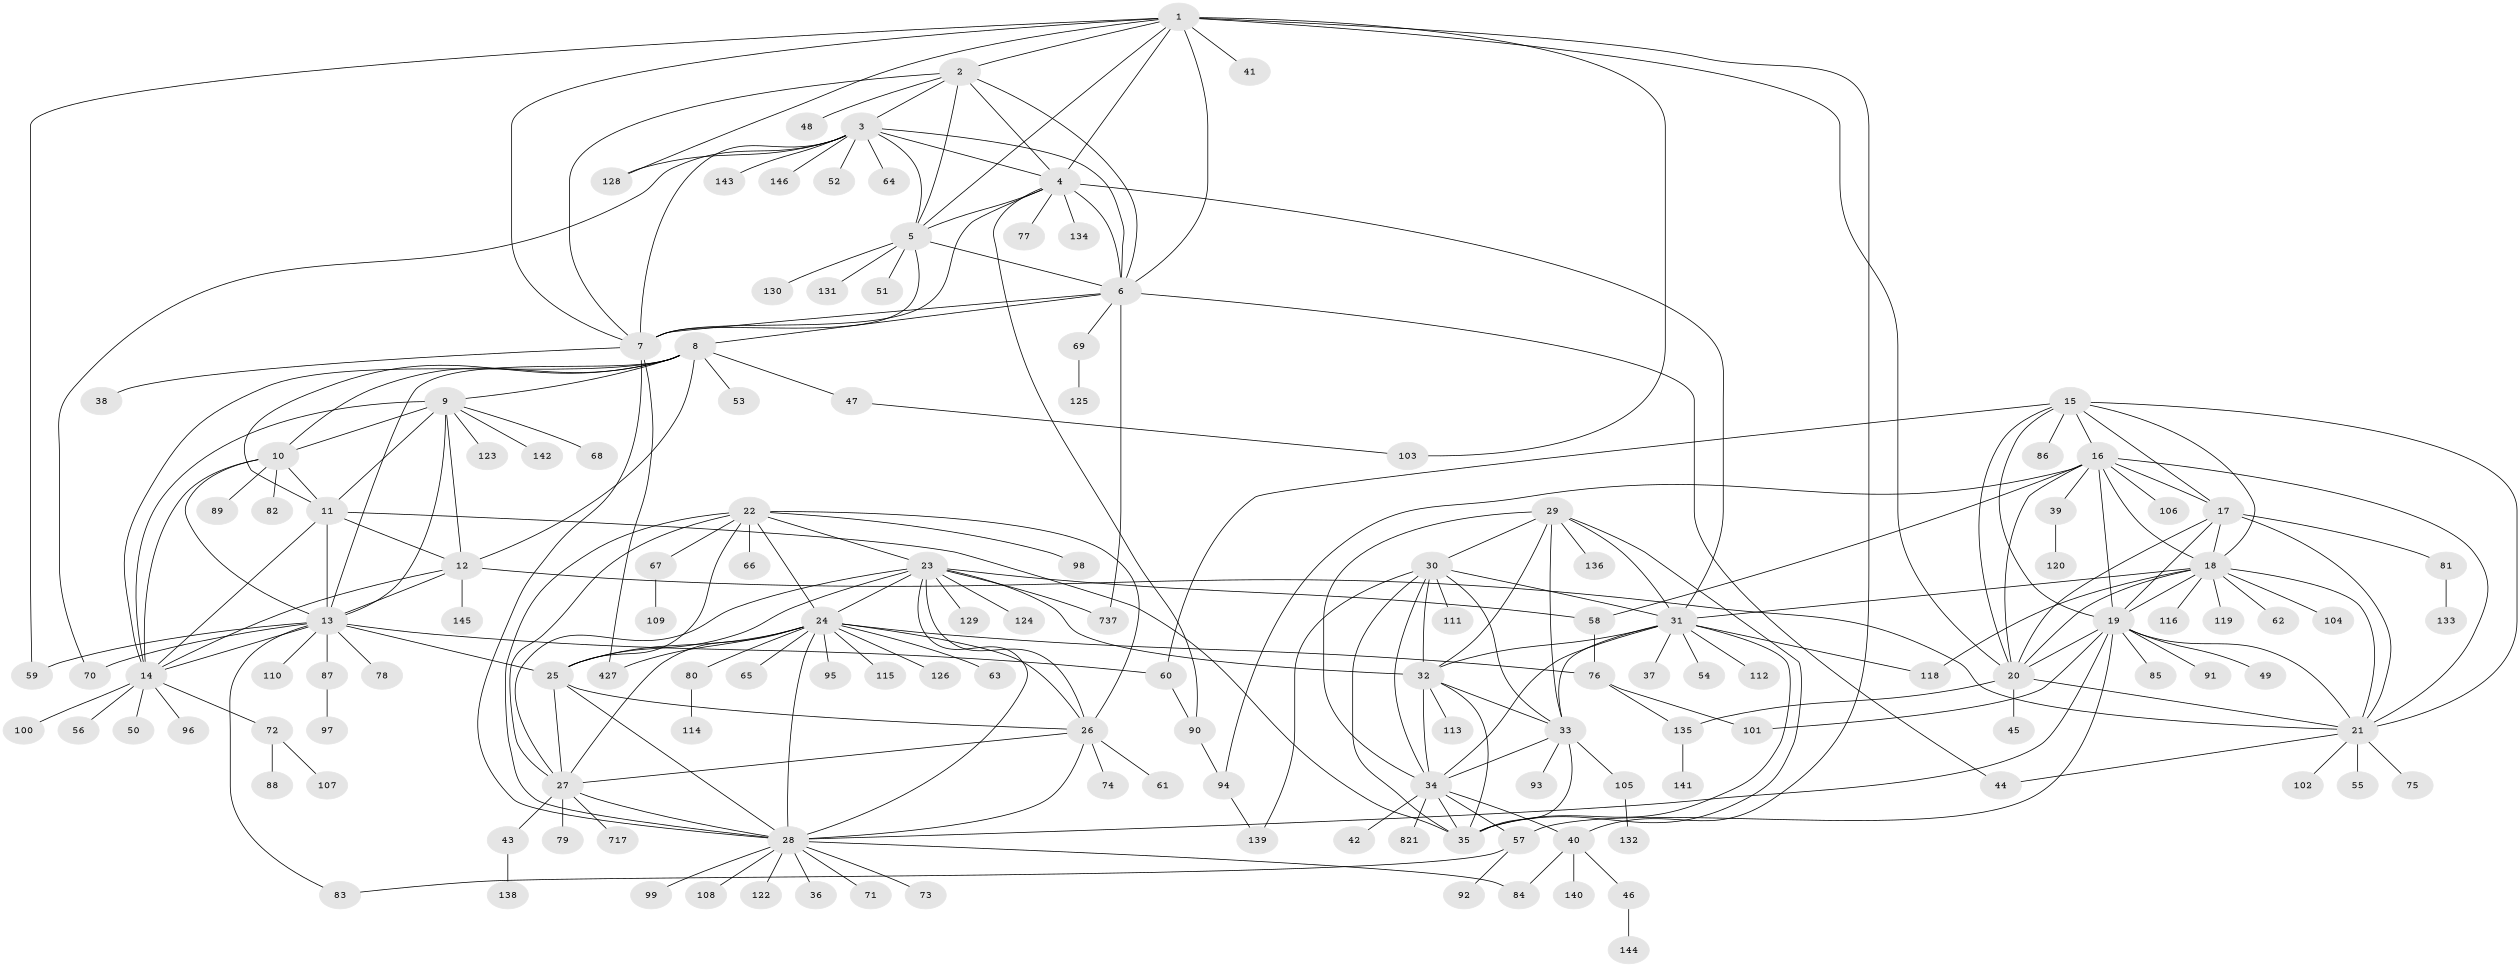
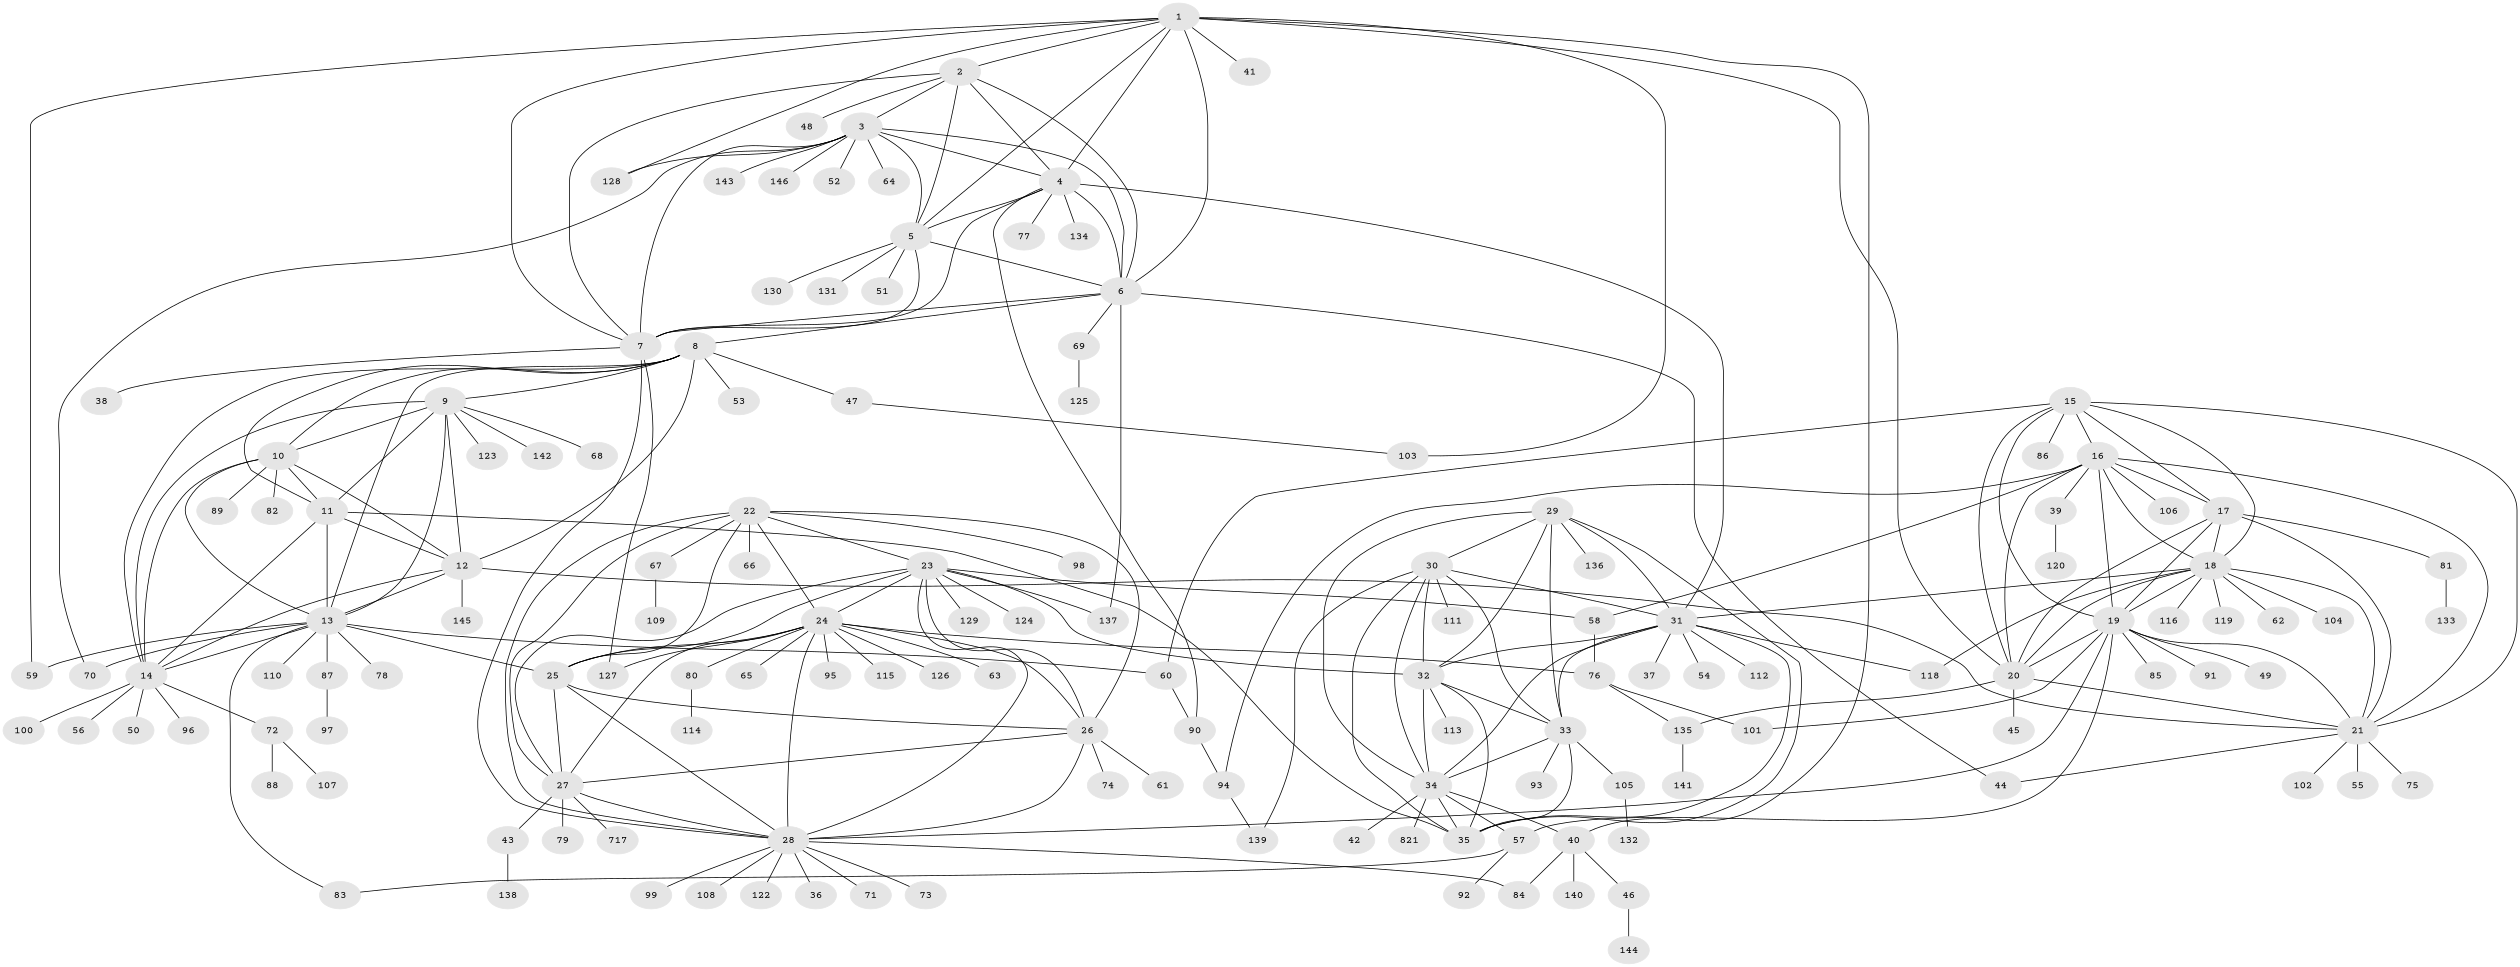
edge "10" -- "12": added
node "737": label "737" -> "137"
node "427": label "427" -> "127"
